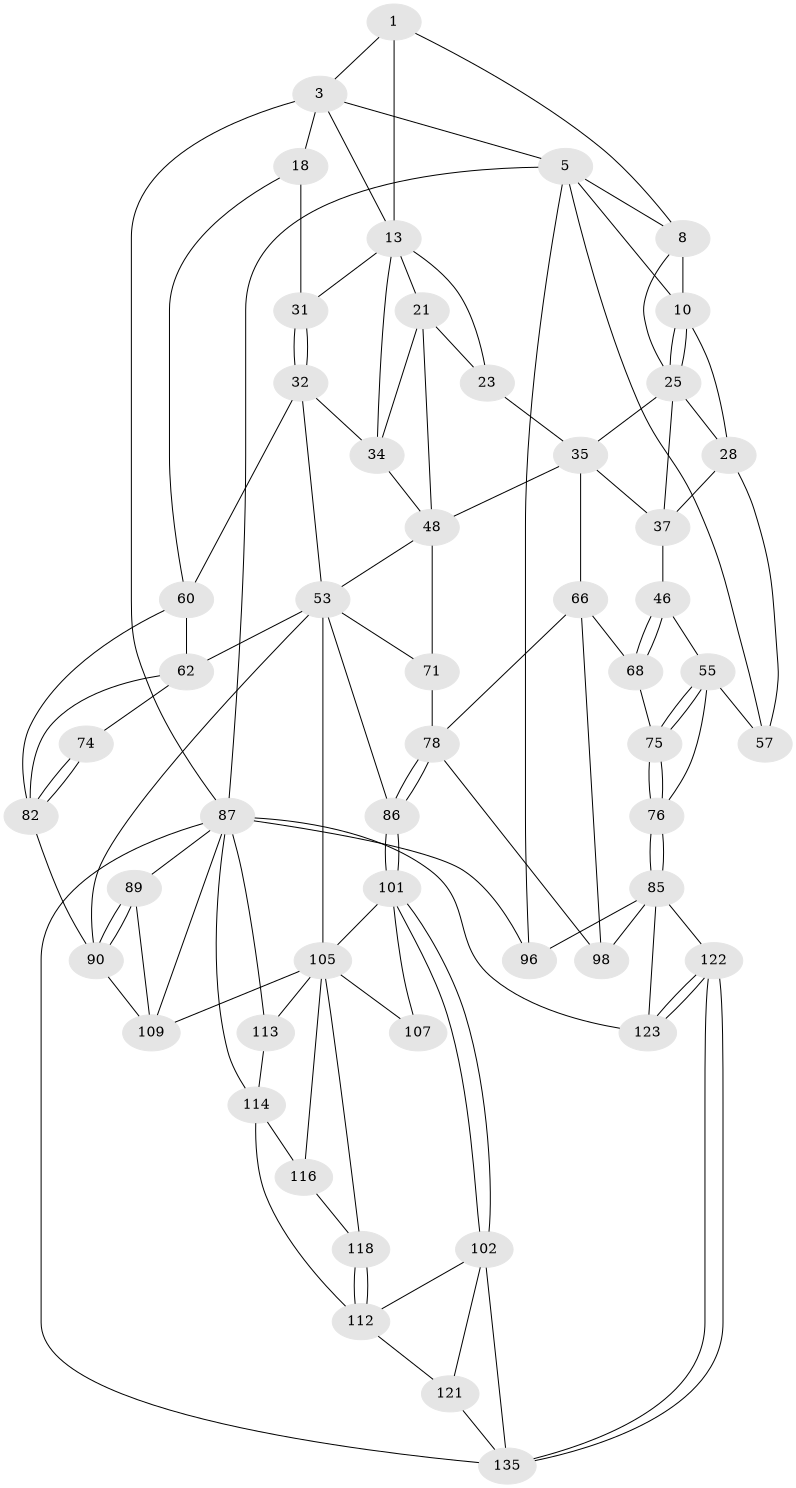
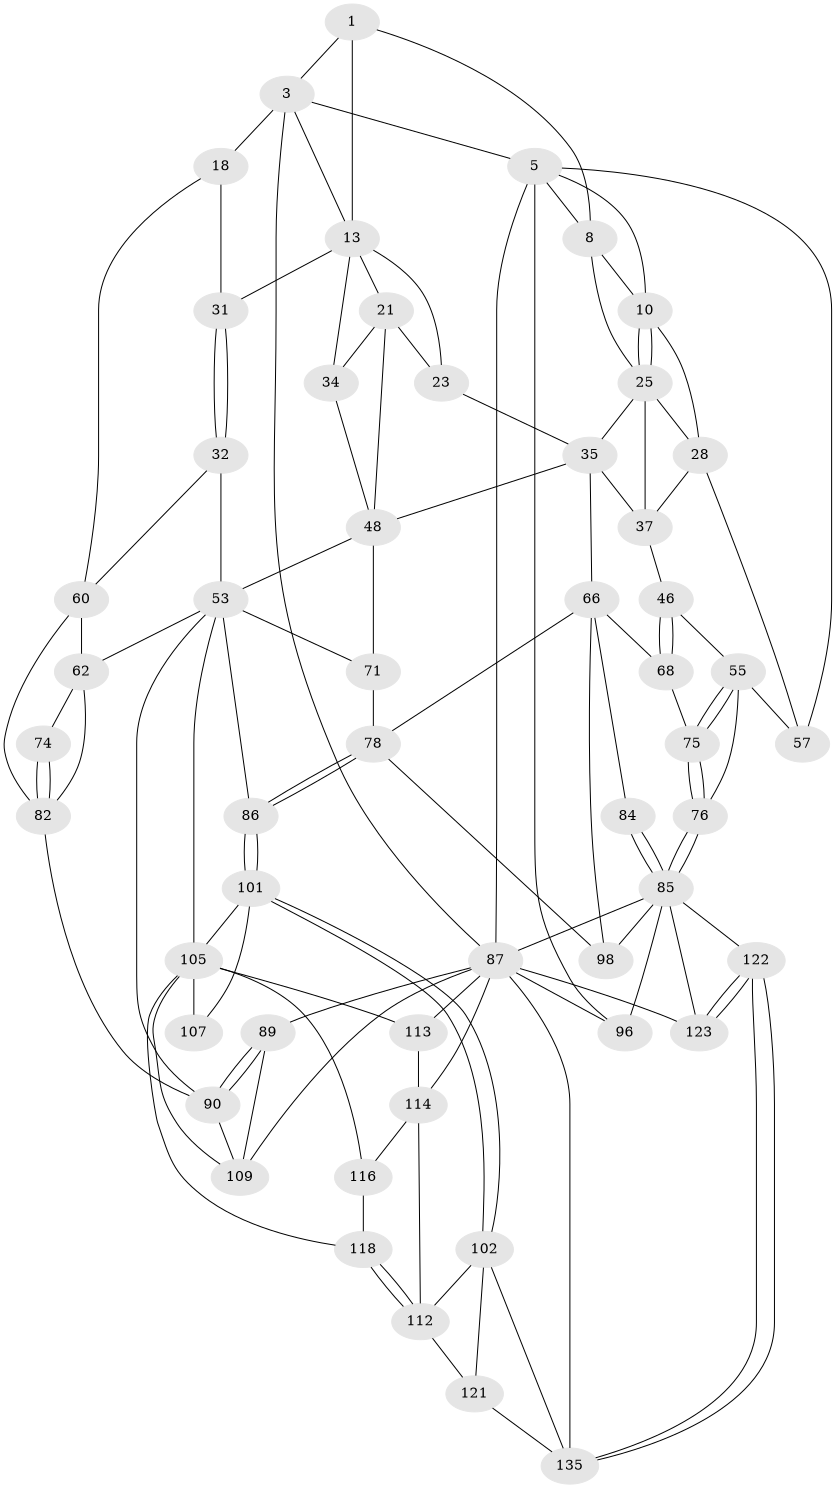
edge "32" -- "34": removed
node "84": added
edge "85" -- "87": added
